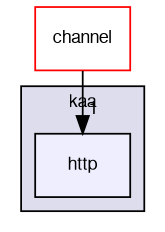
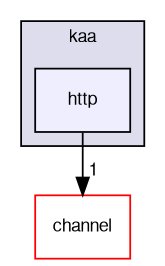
edge "channel" -> "http": reversed
